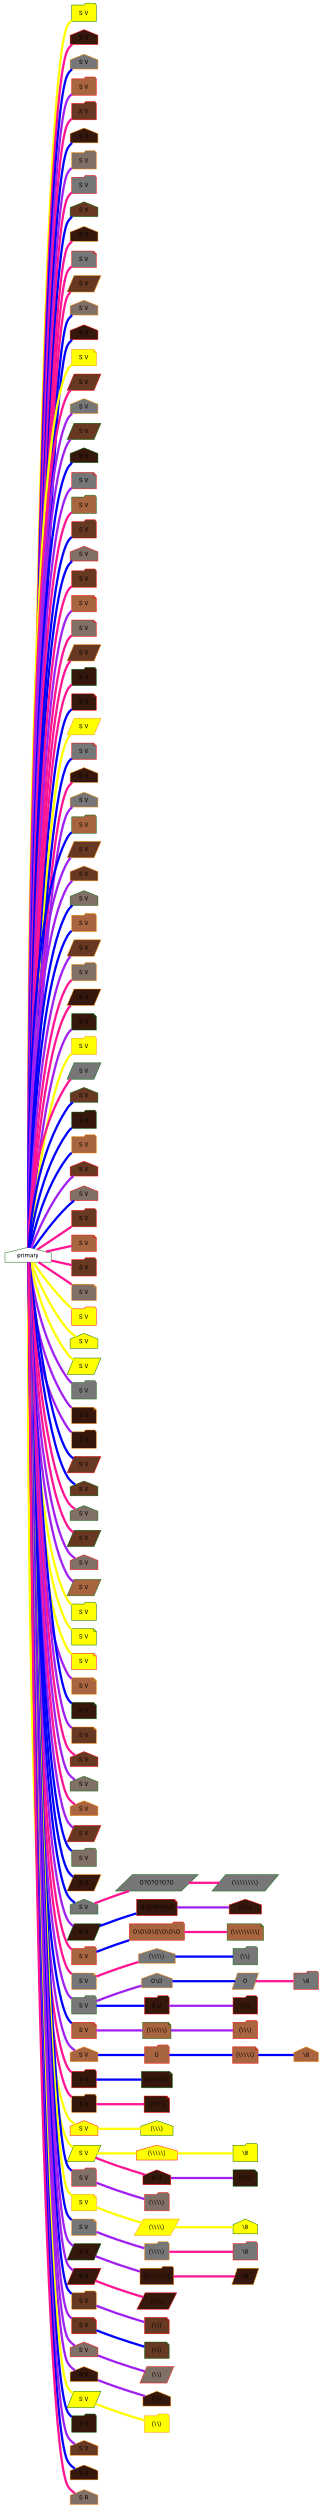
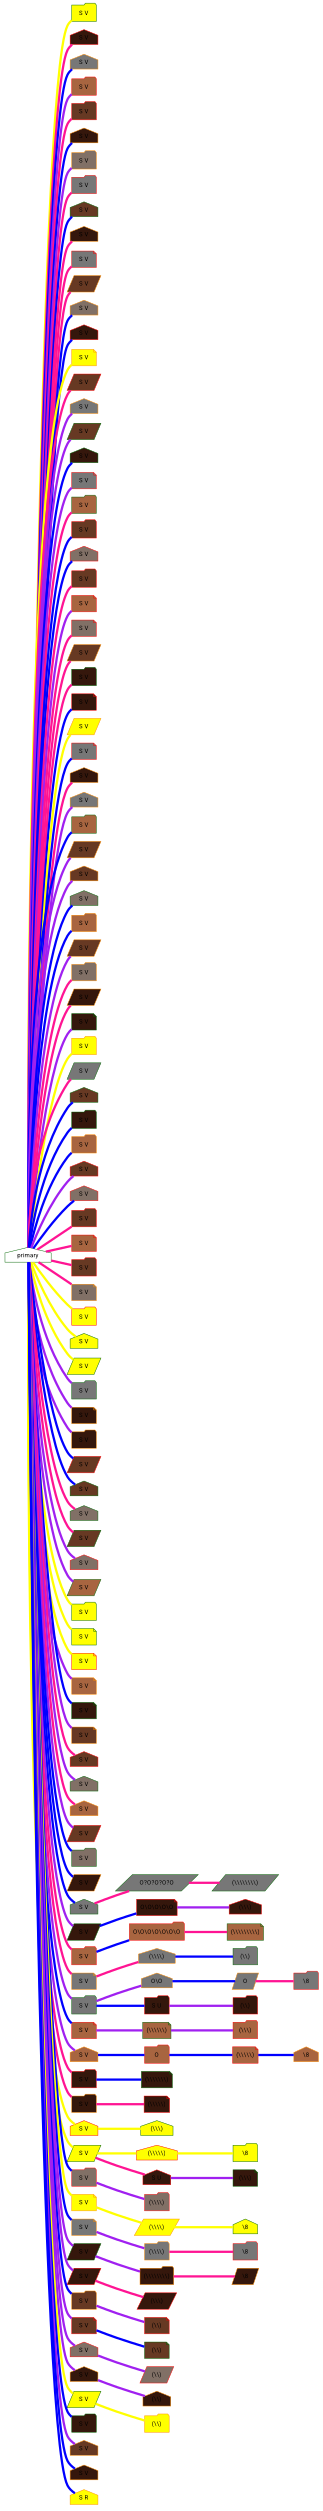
edge "primary" -- "S R": color deeppink -> blue
node "S R": fillcolor #817066 -> yellow
